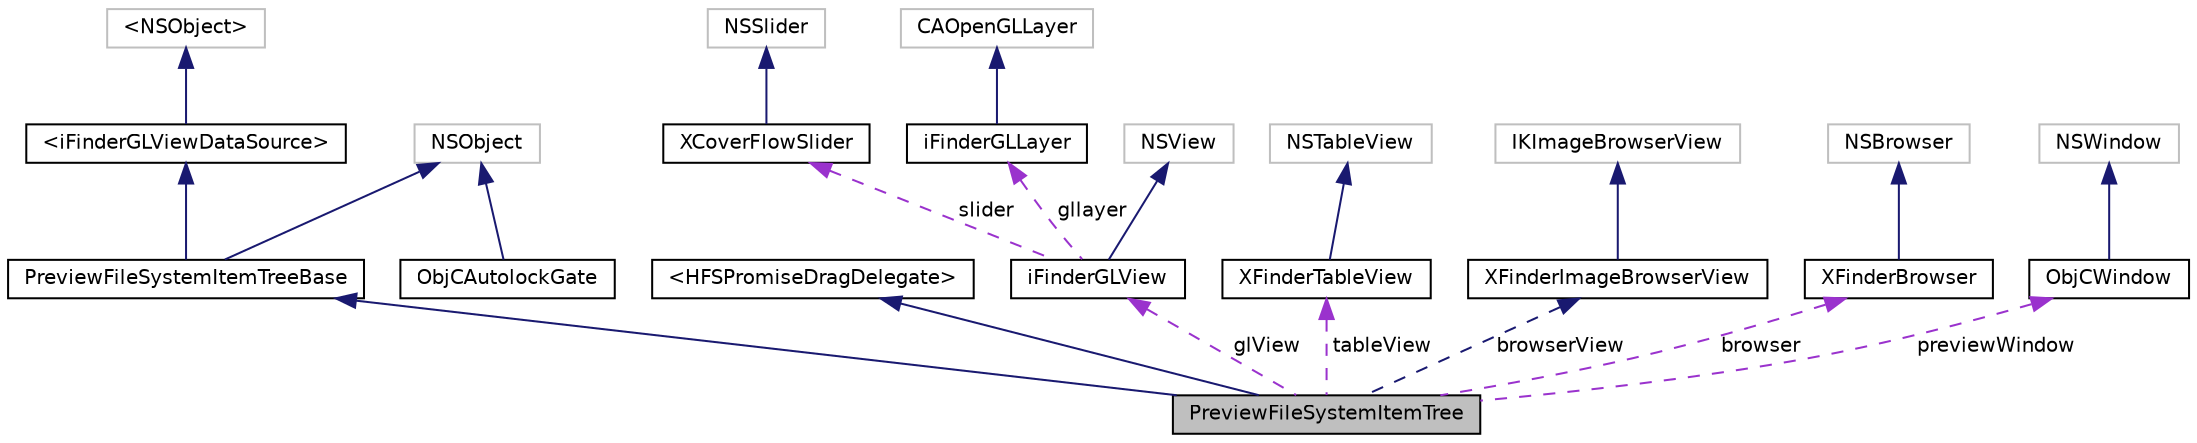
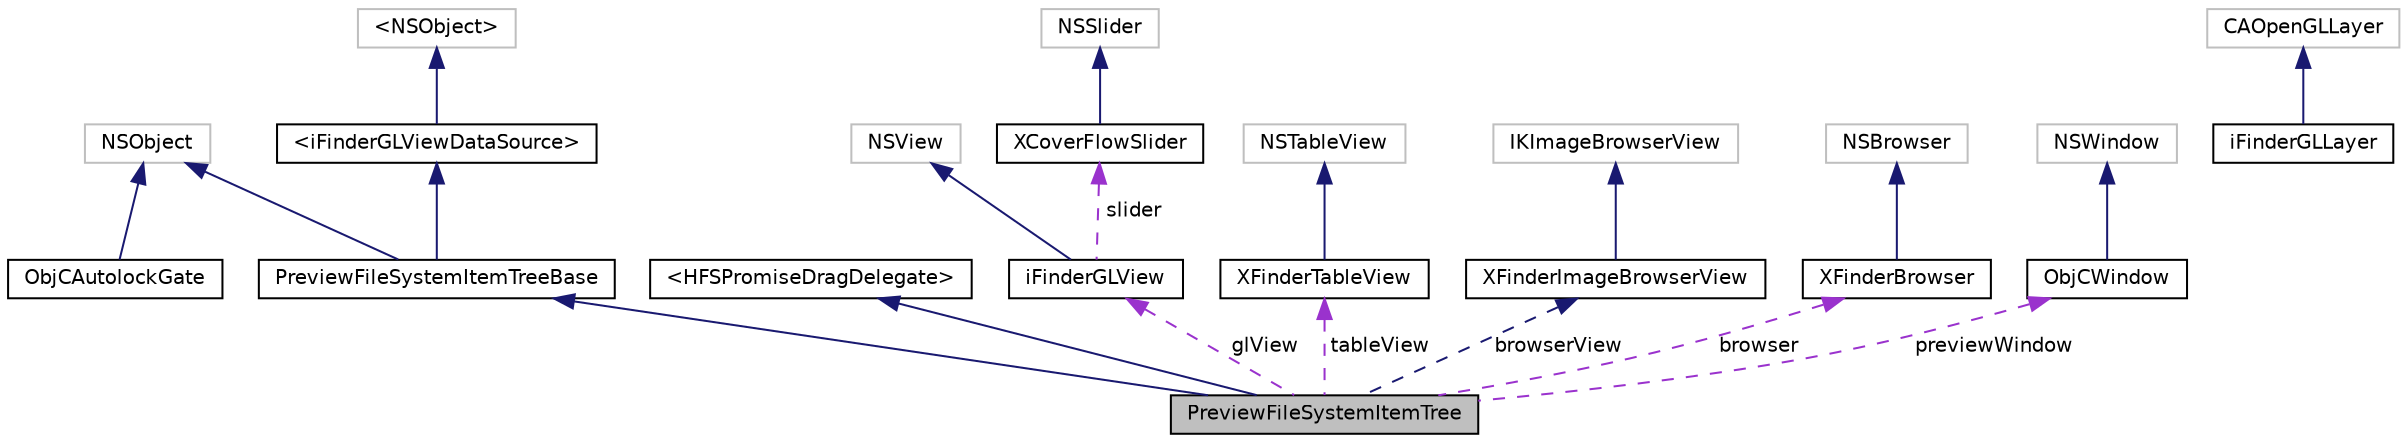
edge "iFinderGLView" -> "iFinderGLLayer": removed, label "gllayer"
